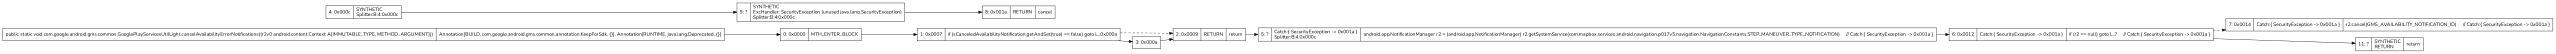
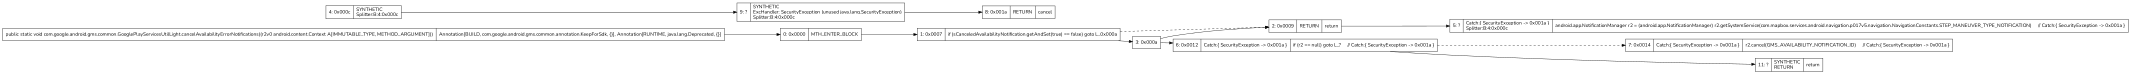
edge "5: ?" -> "6: 0x0012": now "3: 0x000a" -> "6: 0x0012"
